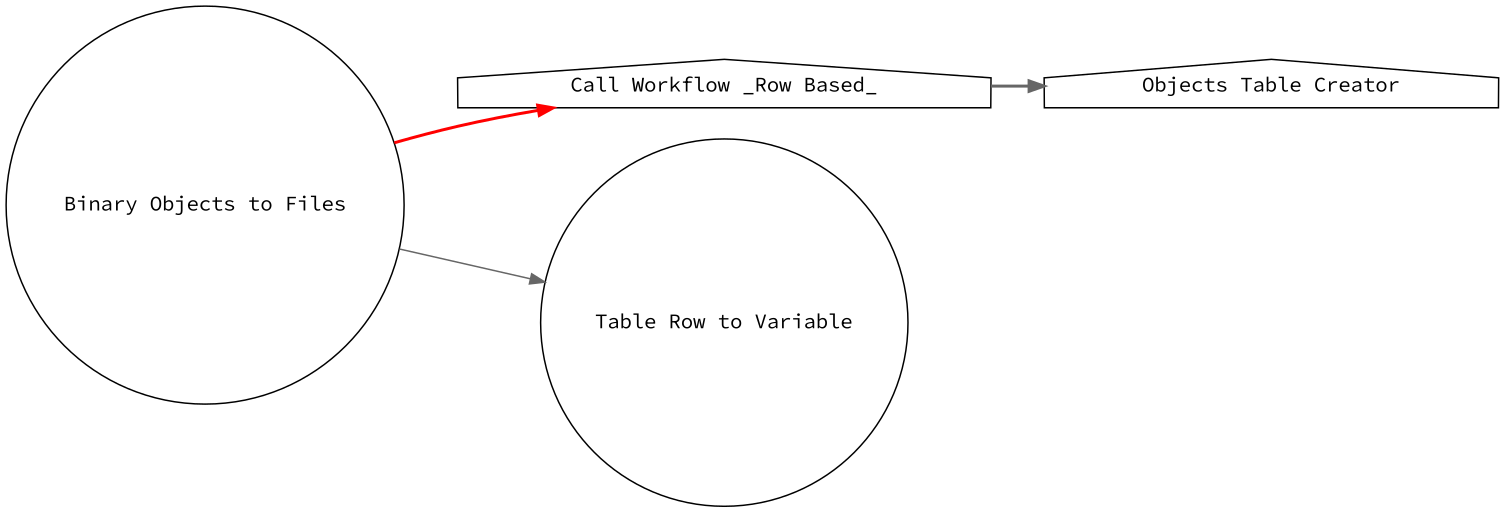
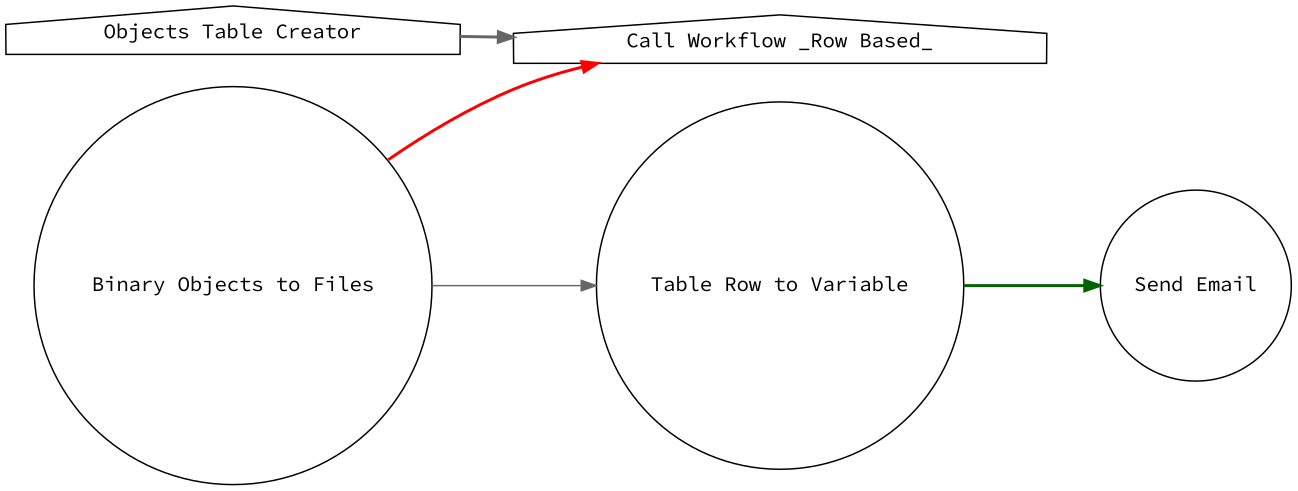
edge "Call Workflow _Row Based_" -> "Objects Table Creator": reversed
node "Send Email": added
